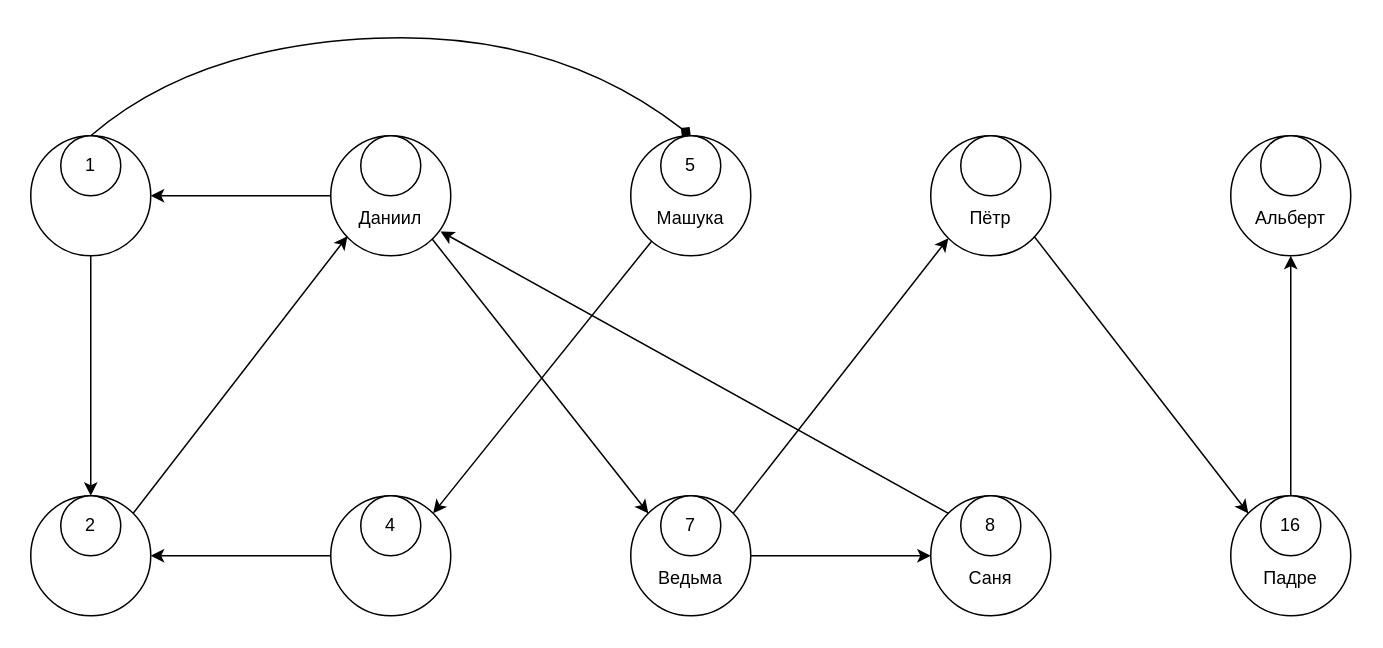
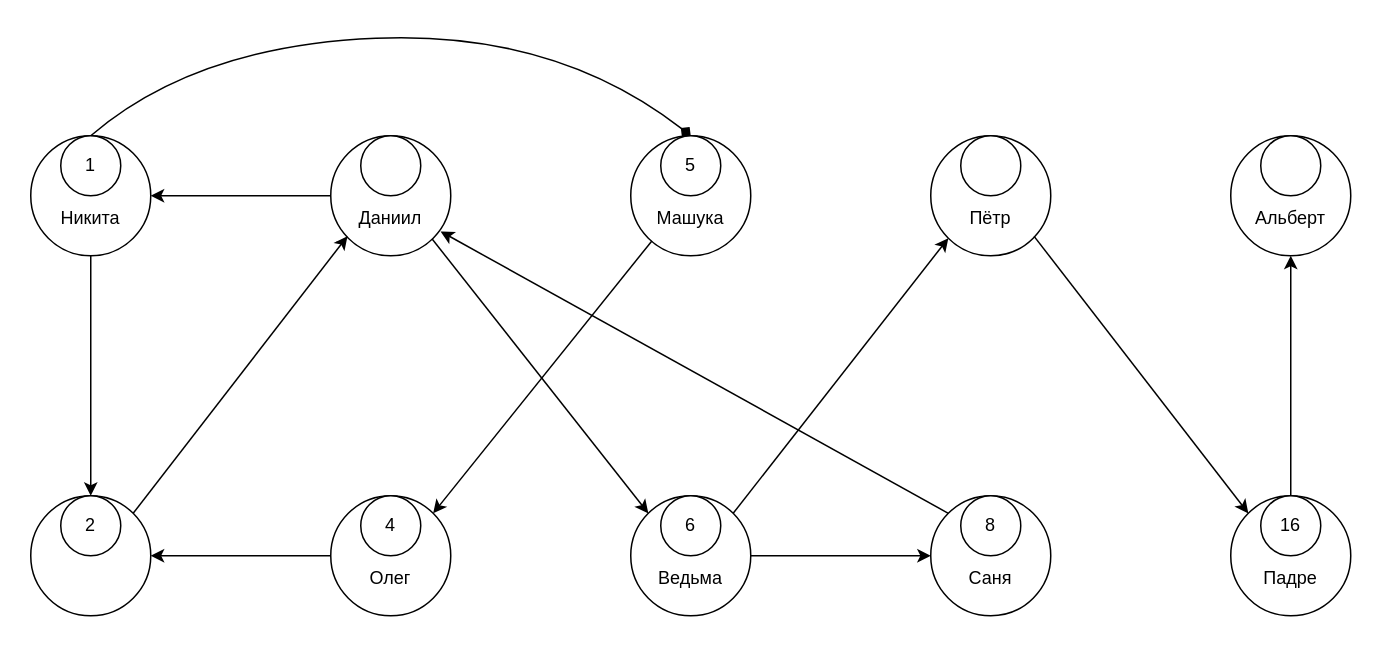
node "Никита": added
node "7": label "7" -> "6"
node "Олег": added
